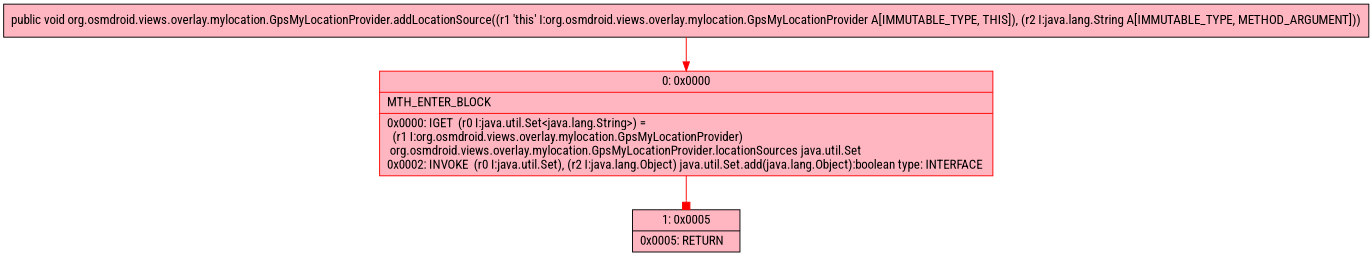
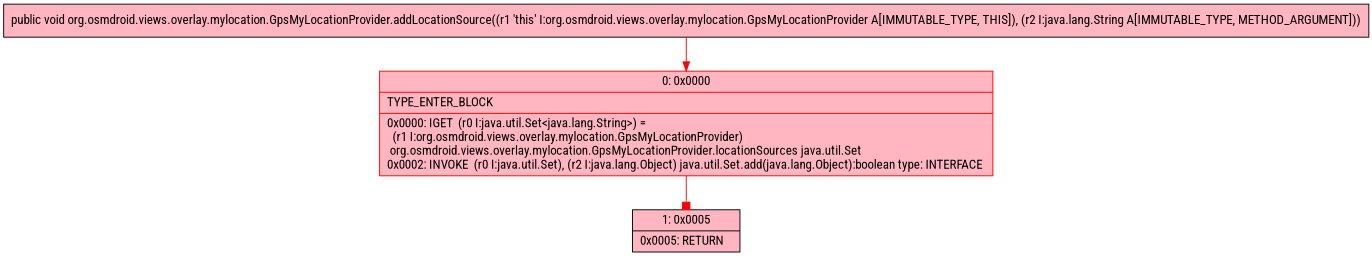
node "0: 0x0000": text "MTH_ENTER_BLOCK" -> "TYPE_ENTER_BLOCK"
